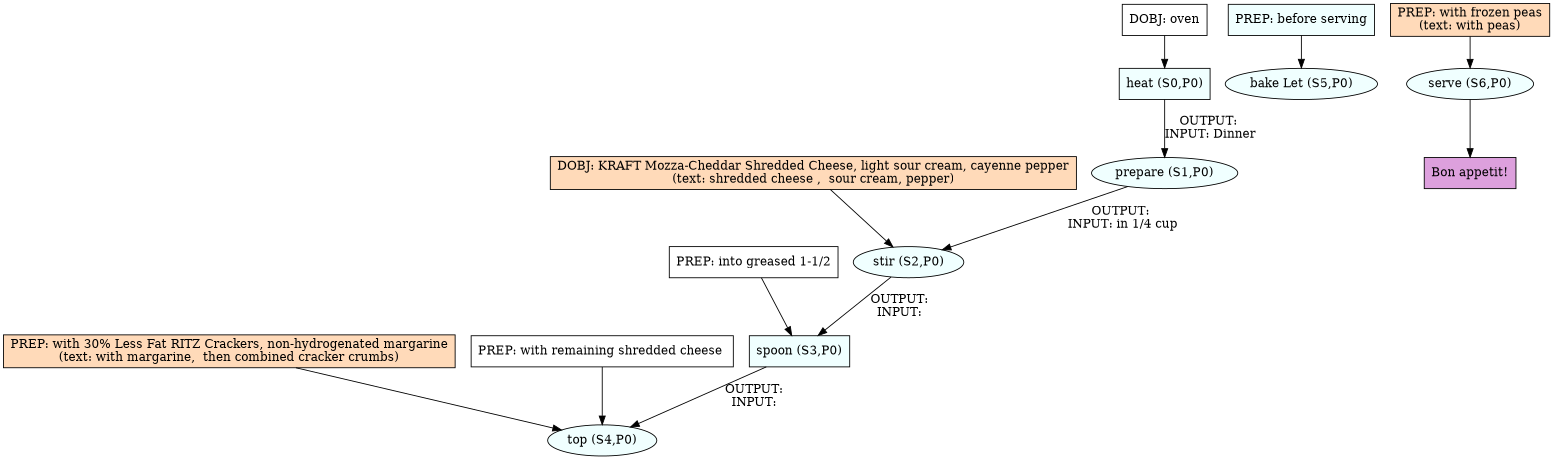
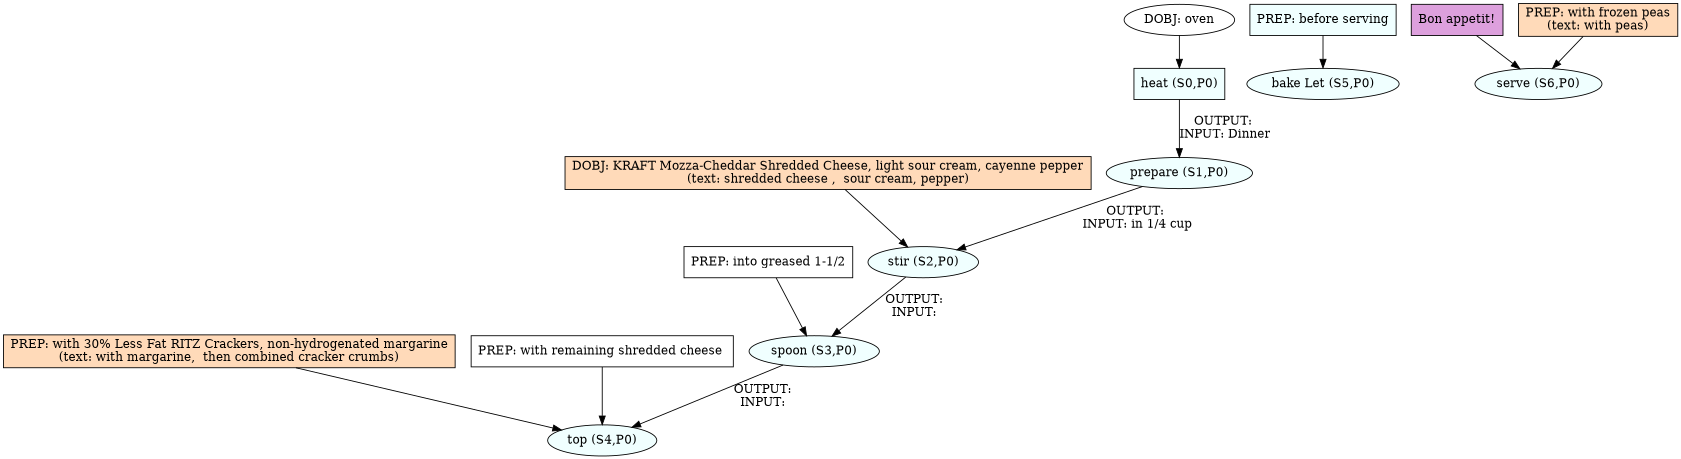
node "DOBJ: oven": shape box -> ellipse
edge "serve (S6,P0)" -> "Bon appetit!": reversed
node "spoon (S3,P0)": shape box -> ellipse
